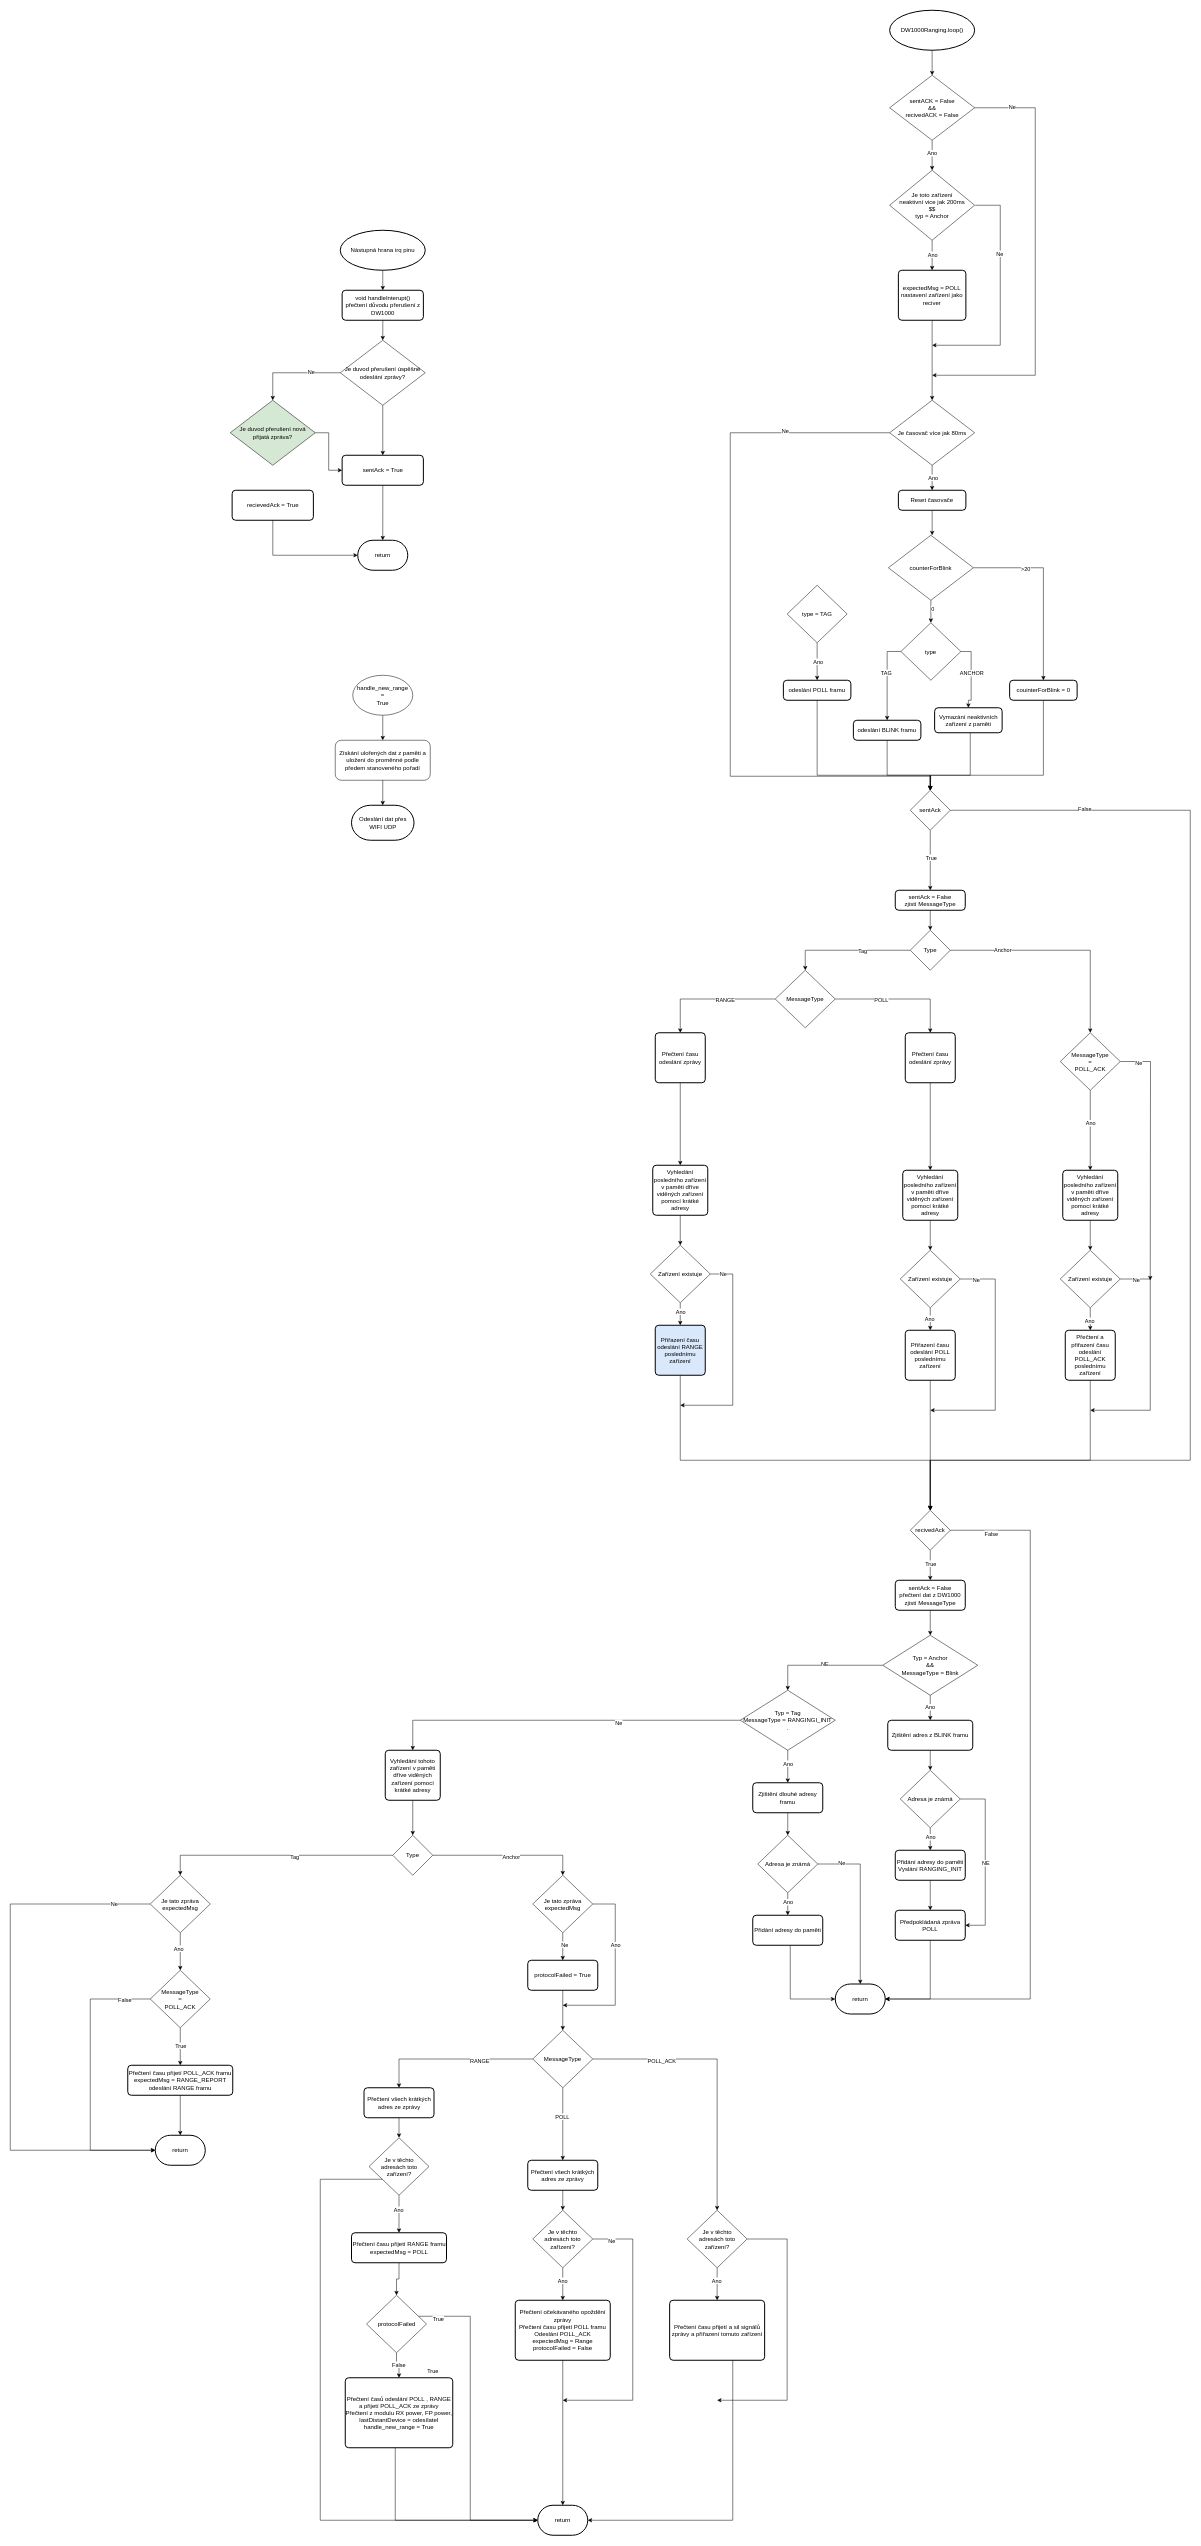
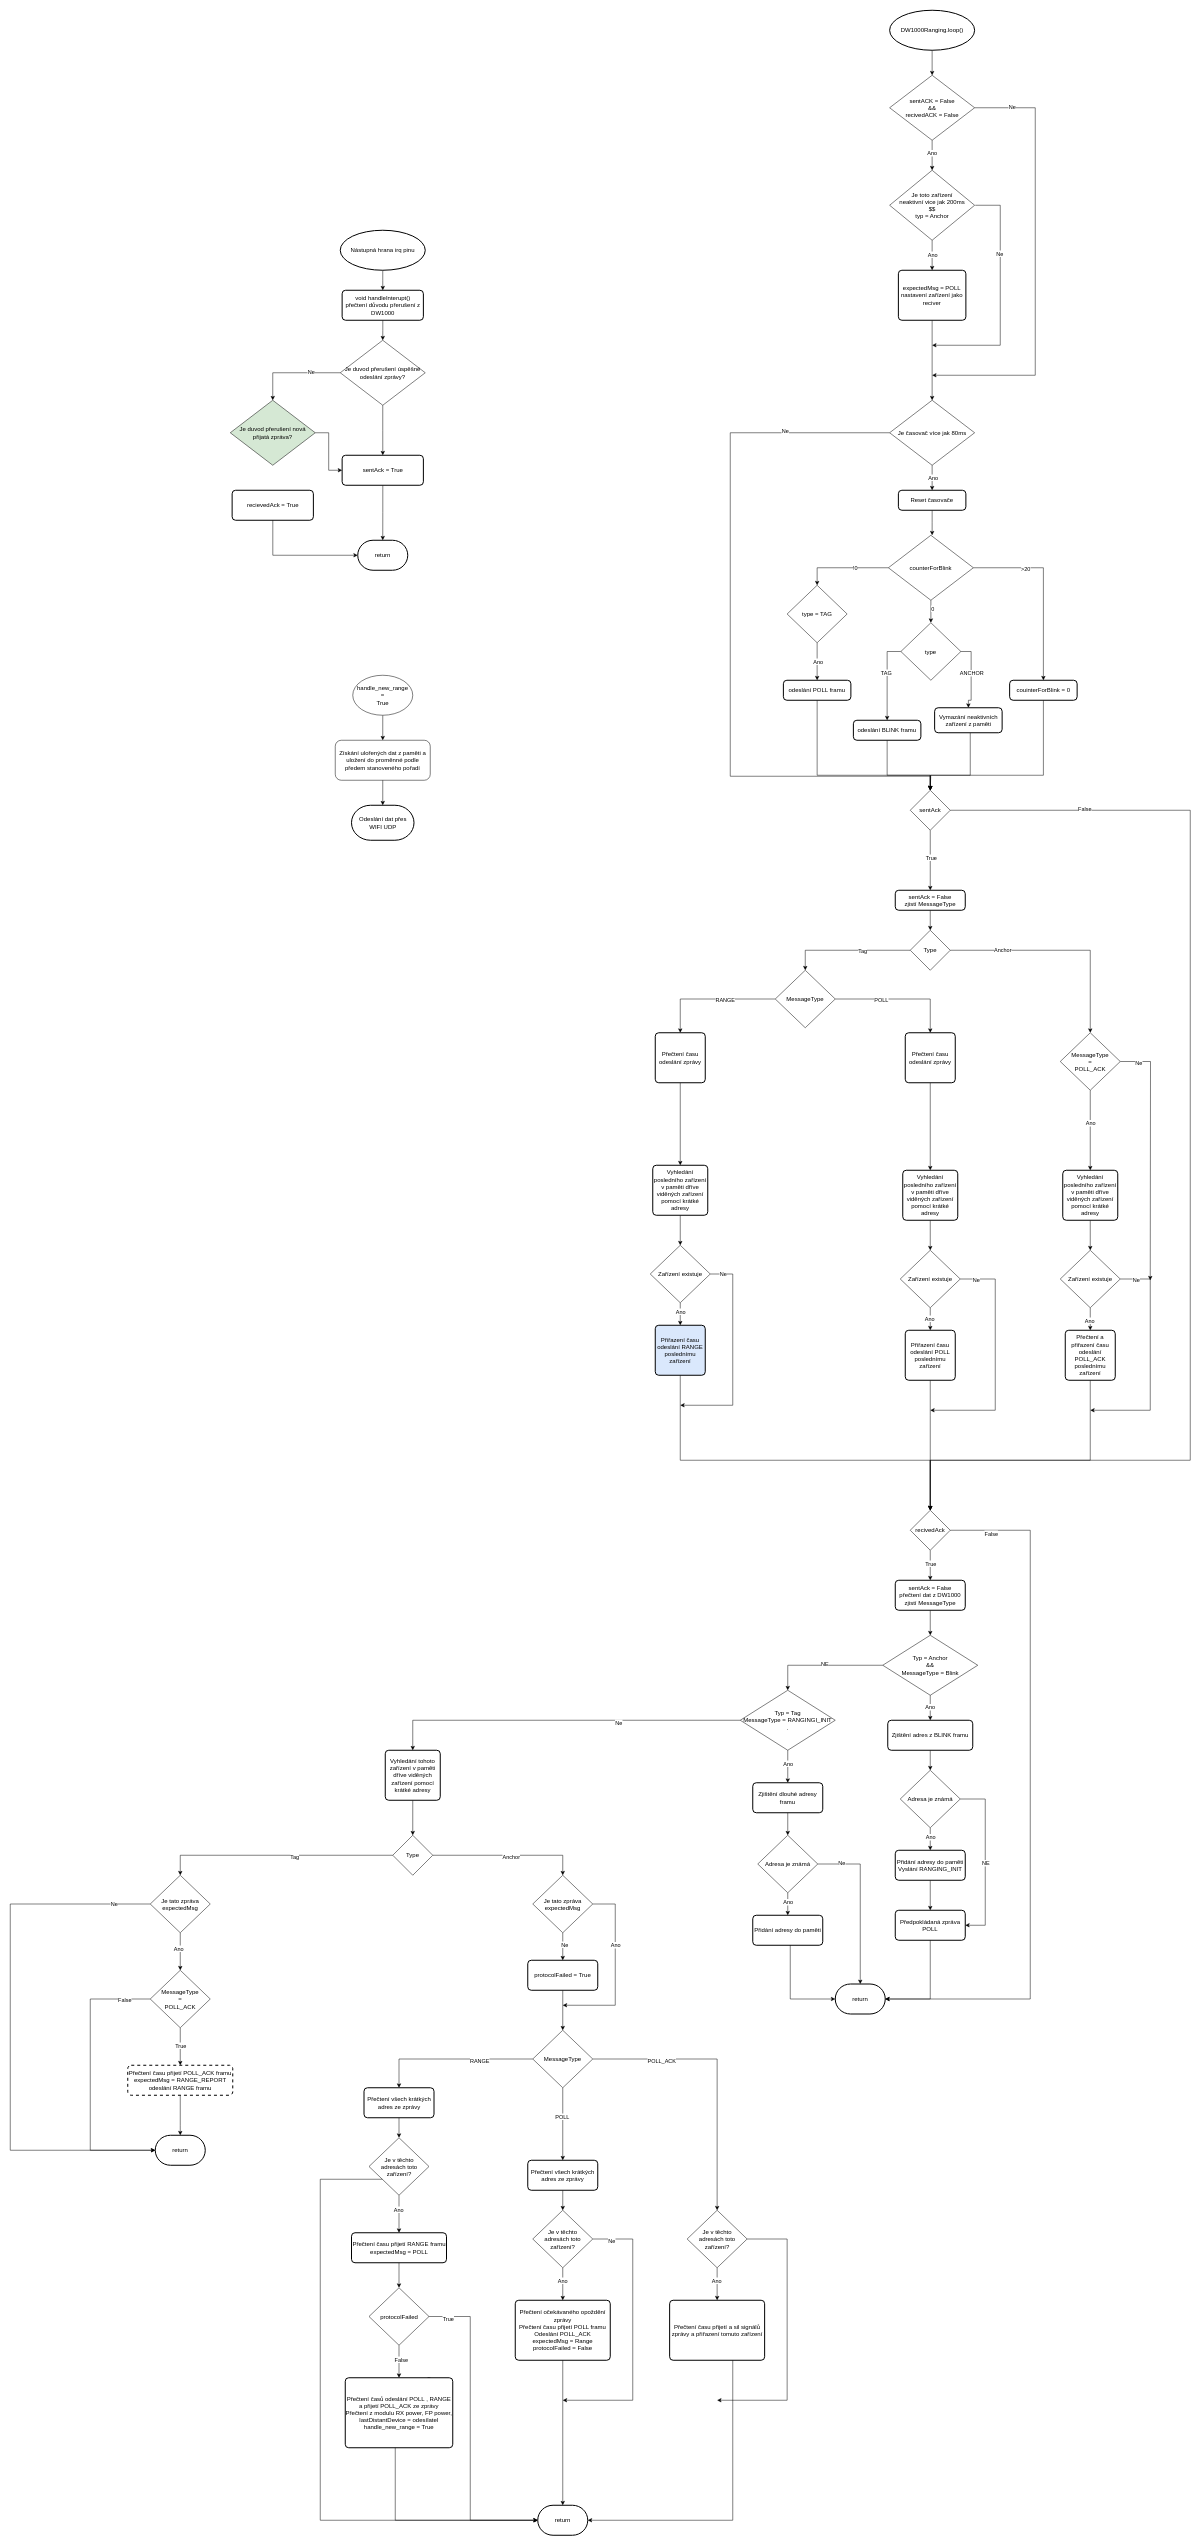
edge "counterForBlink" -> "type = TAG": added, label "!0"
node "Přečtení času přijetí POLL_ACK framu expectedMsg = RANGE_REPORT odeslání RANGE framu": style solid -> dashed
node "protocolFailed": moved (397, 2324) -> (399, 2317)
